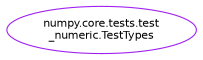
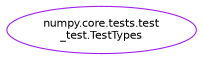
node "numpy.core.tests.test _numeric.TestTypes": label "numpy.core.tests.test _numeric.TestTypes" -> "numpy.core.tests.test _test.TestTypes"
